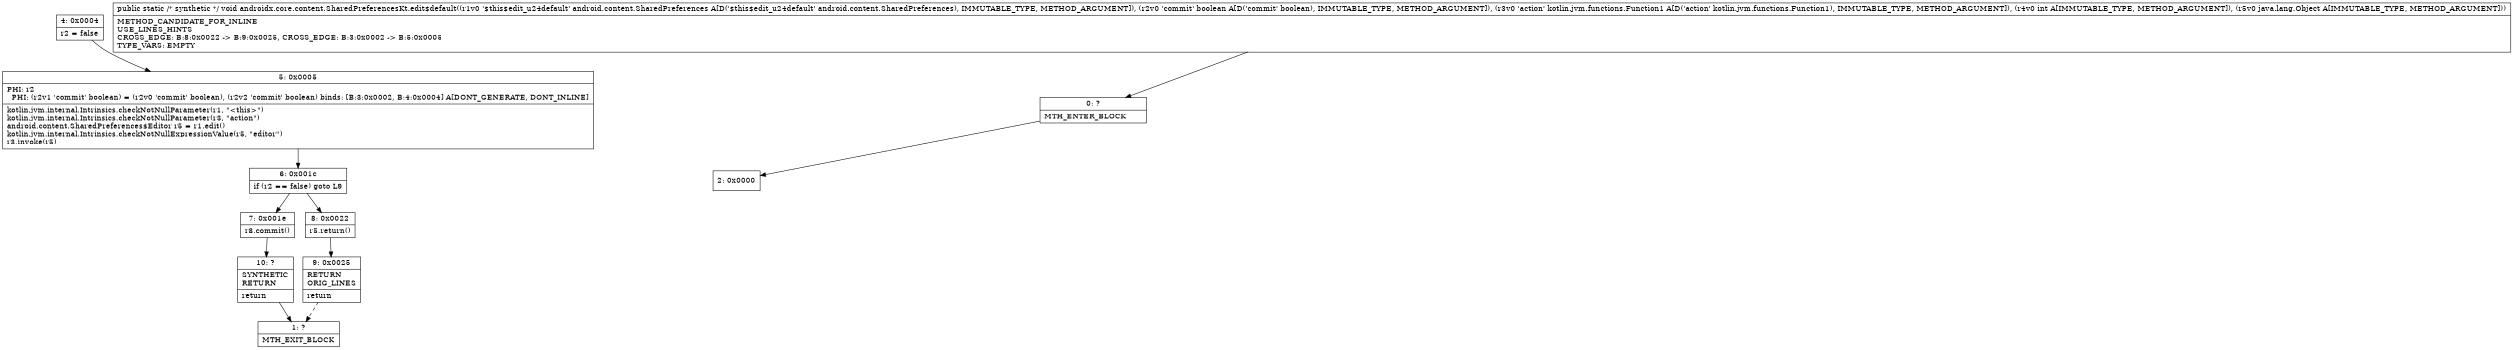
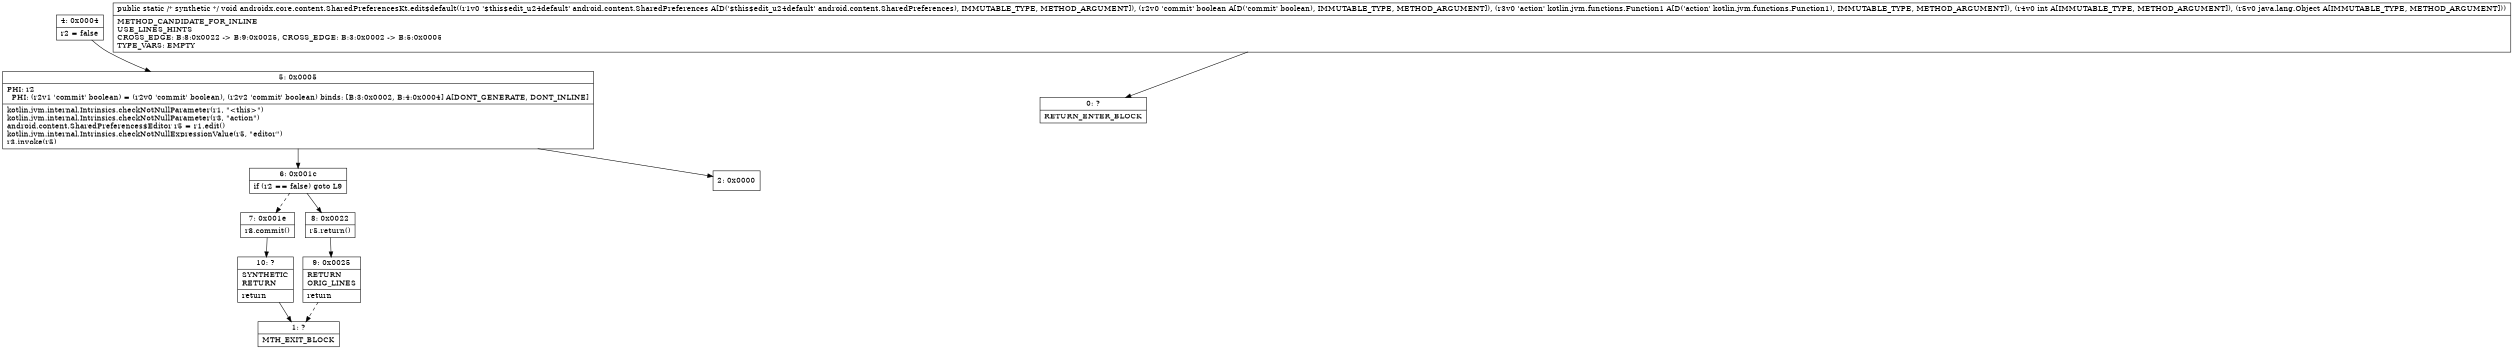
node "0: ?": text "MTH_ENTER_BLOCK" -> "RETURN_ENTER_BLOCK"
edge "0: ?" -> "2: 0x0000": now "5: 0x0005" -> "2: 0x0000"
edge "6: 0x001c" -> "7: 0x001e": style solid -> dashed
